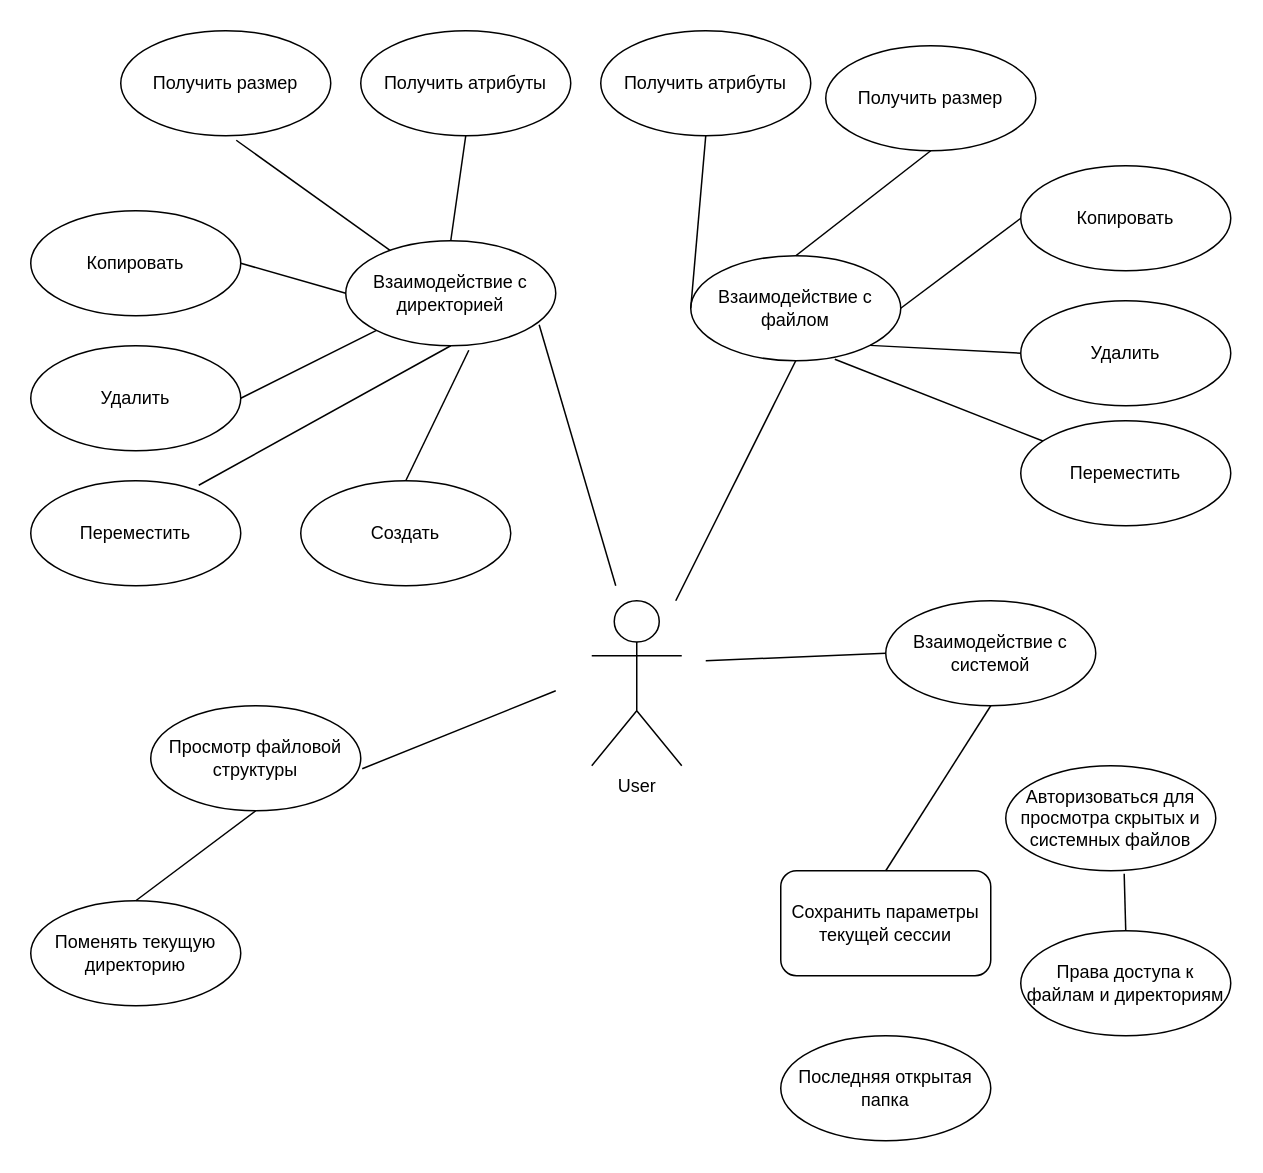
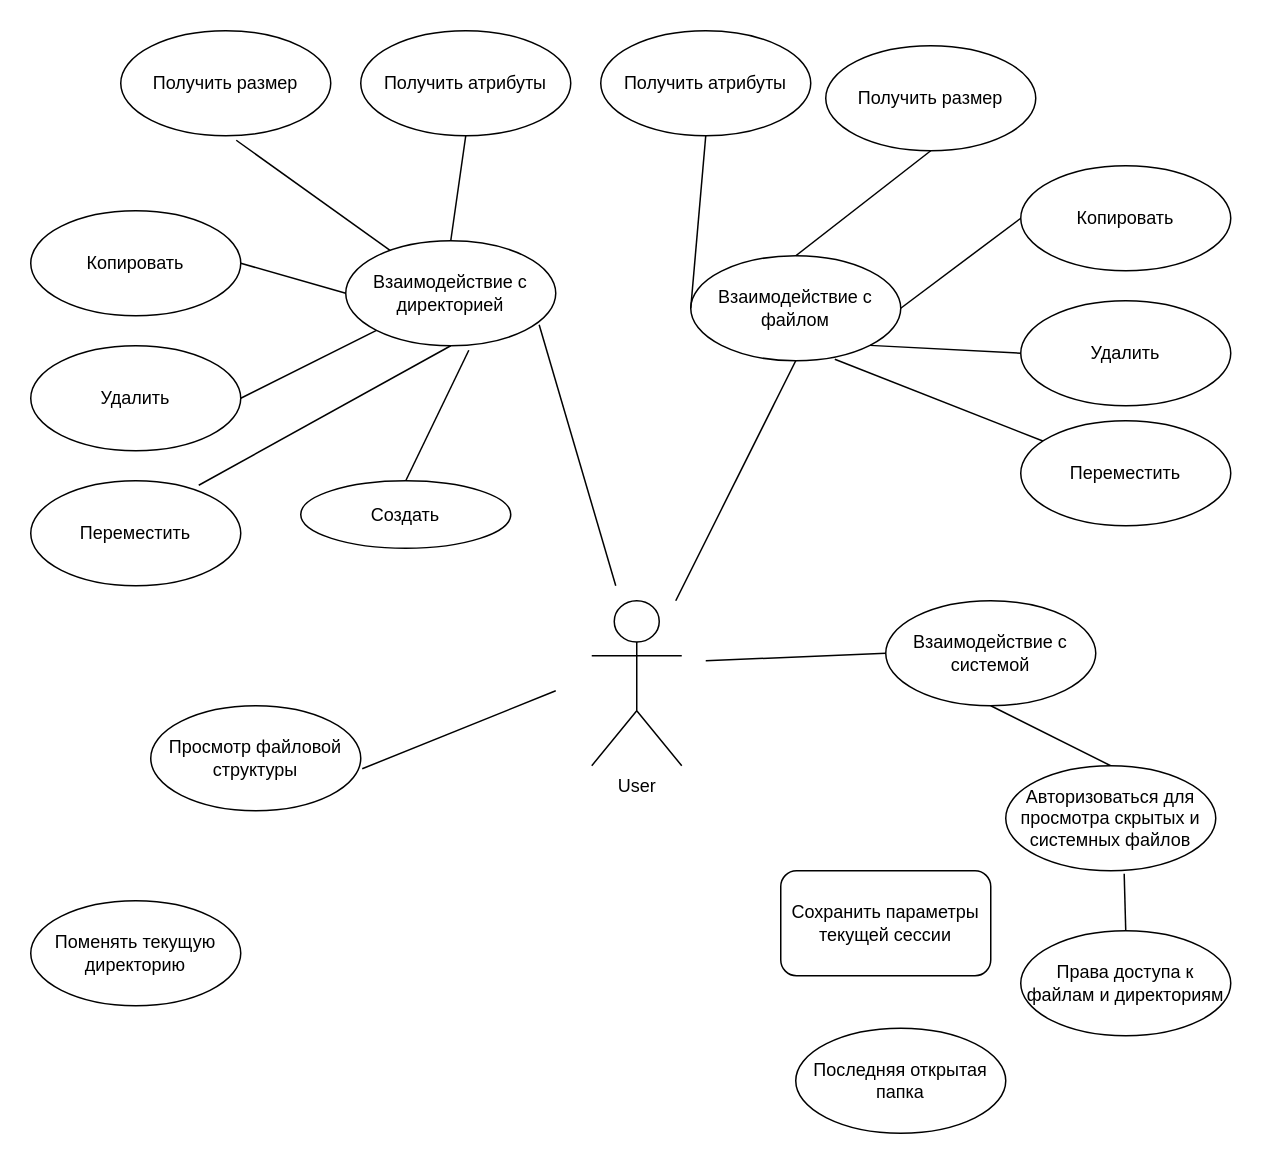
node "Создать": size 210x105 -> 210x68
edge "Взаимодействие с системой" -- "Авторизоваться для просмотра скрытых и системных файлов": added
edge "Взаимодействие с системой" -- "Сохранить параметры текущей сессии": removed
edge "Просмотр файловой структуры" -- "Поменять текущую директорию": removed
node "Последняя открытая папка": moved (886, 1088) -> (901, 1081)
